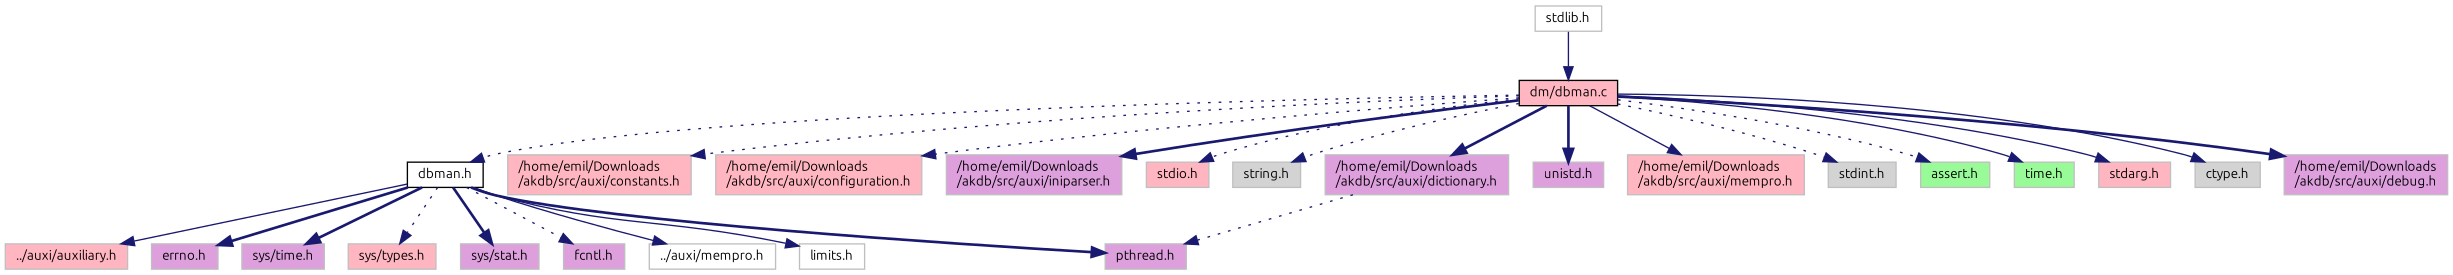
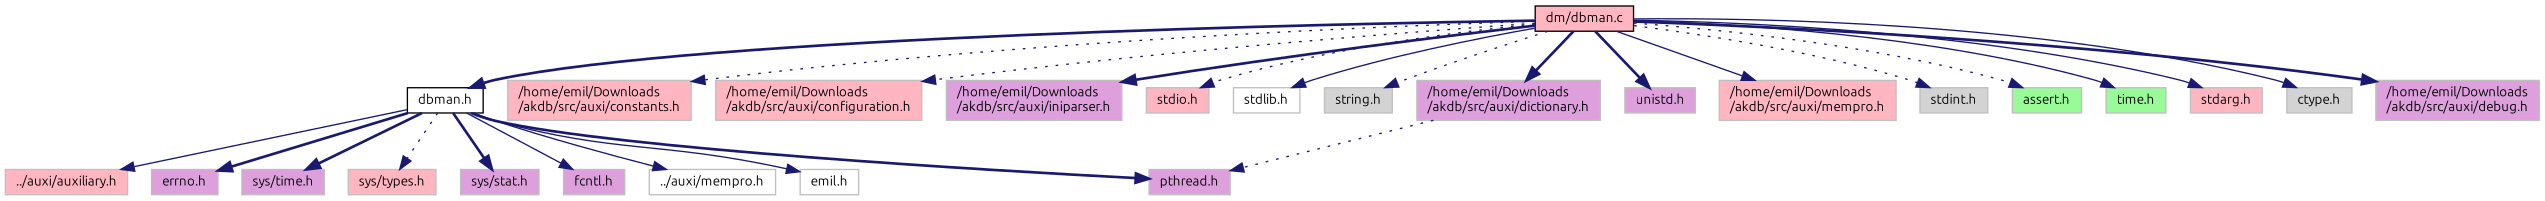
edge "stdlib.h" -> "dm/dbman.c": reversed
edge "dm/dbman.c" -> "dbman.h": style dotted -> bold
edge "dbman.h" -> "fcntl.h": style dotted -> solid
node "limits.h": label "limits.h" -> "emil.h"
